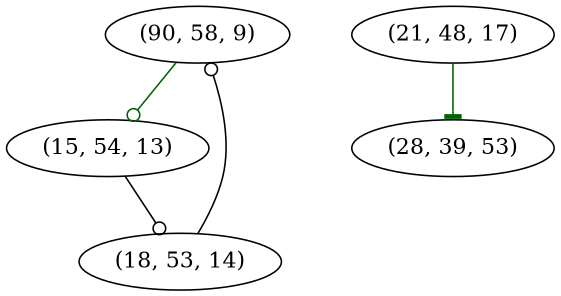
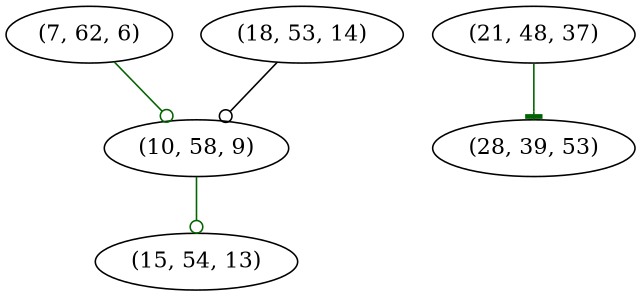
node "(7, 62, 6)": added
node "(90, 58, 9)": label "(90, 58, 9)" -> "(10, 58, 9)"
node "(21, 48, 17)": label "(21, 48, 17)" -> "(21, 48, 37)"
edge "(15, 54, 13)" -> "(18, 53, 14)": removed
